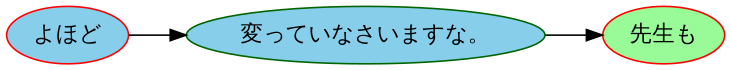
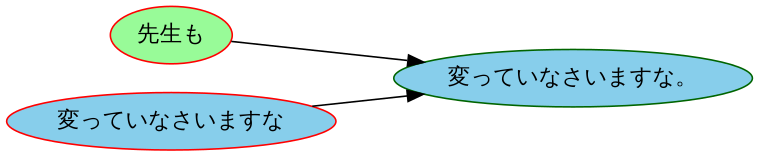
node "よほど": label "よほど" -> "変っていなさいますな"
edge "変っていなさいますな。" -> "先生も": reversed
